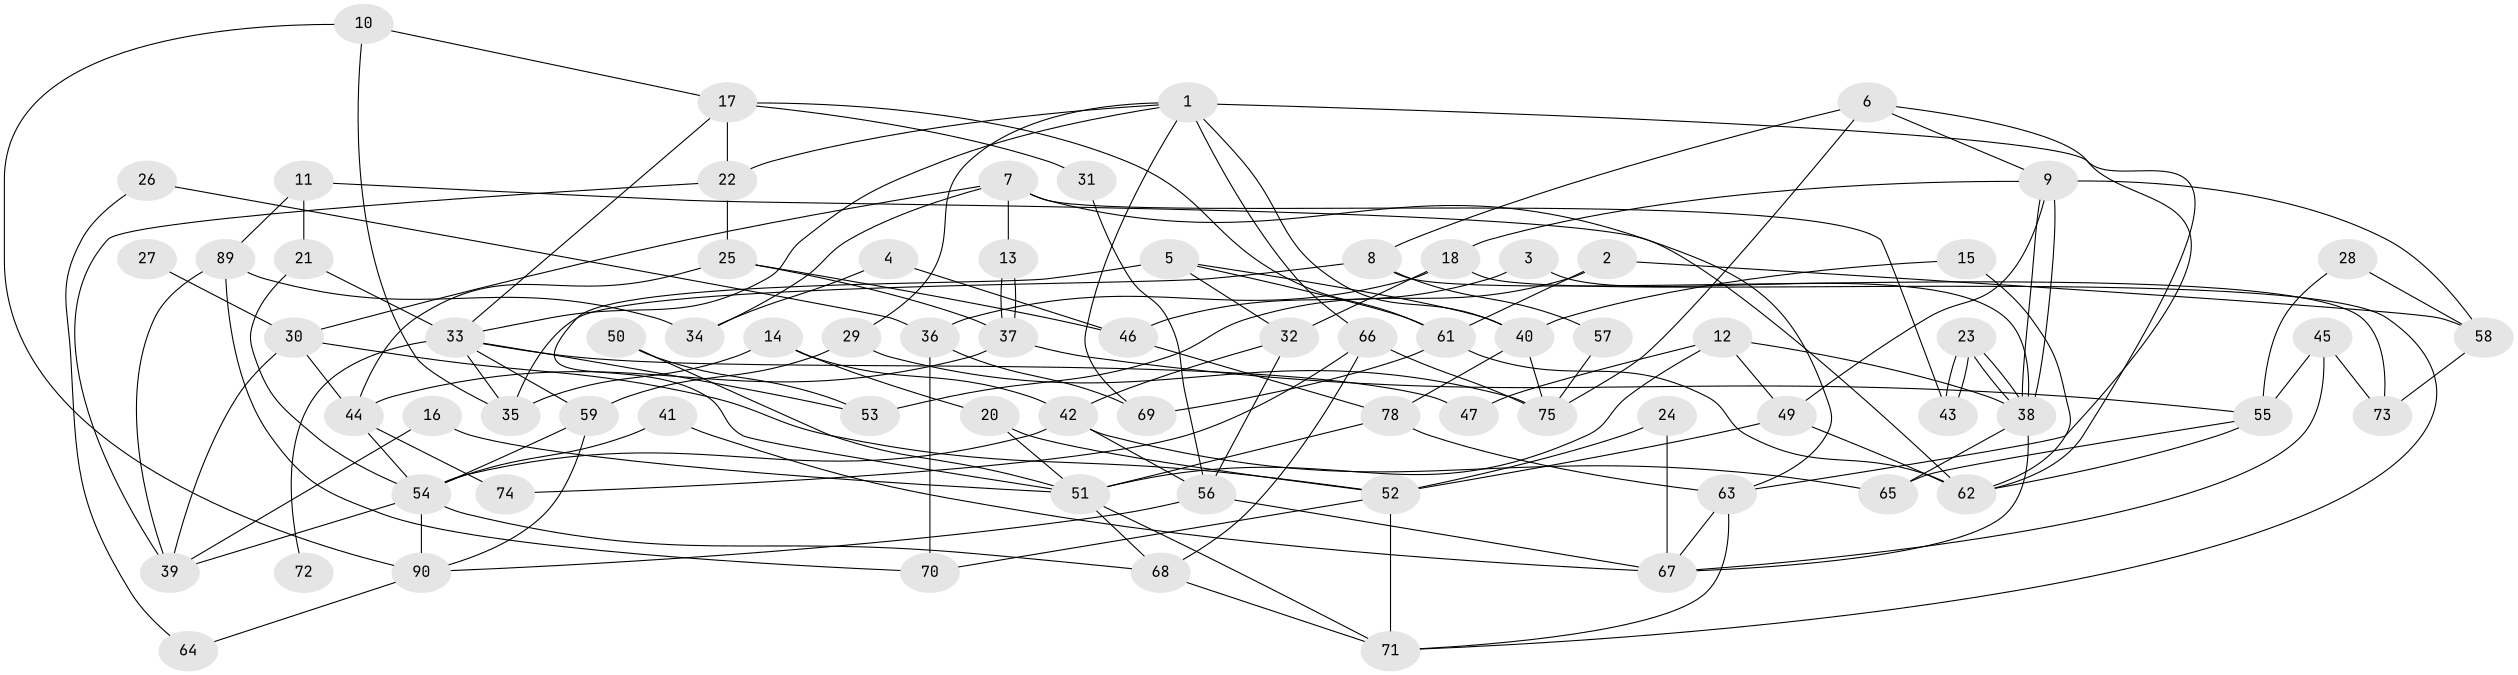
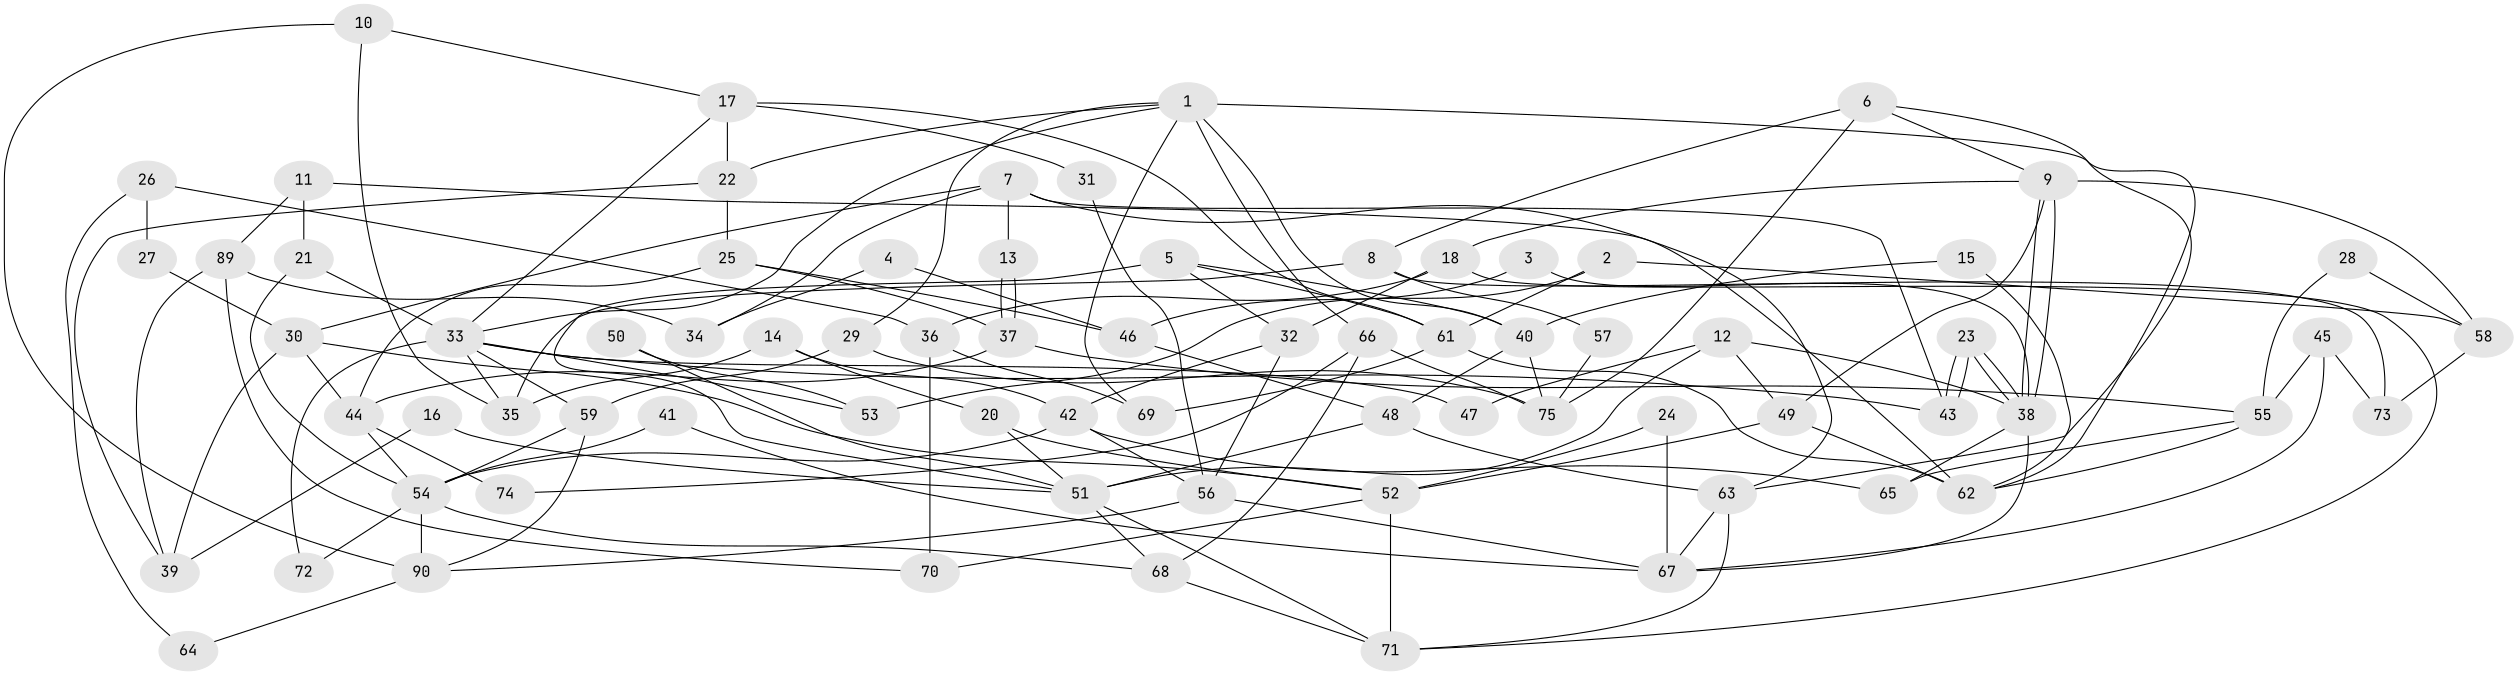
edge "26" -- "27": added
edge "33" -- "43": added
node "78": label "78" -> "48"
edge "54" -- "39": now "54" -- "72"
